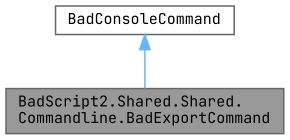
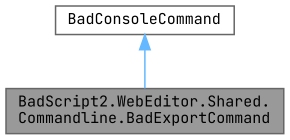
node "BadScript2.Shared.Shared. Commandline.BadExportCommand": label "BadScript2.Shared.Shared. Commandline.BadExportCommand" -> "BadScript2.WebEditor.Shared. Commandline.BadExportCommand"
